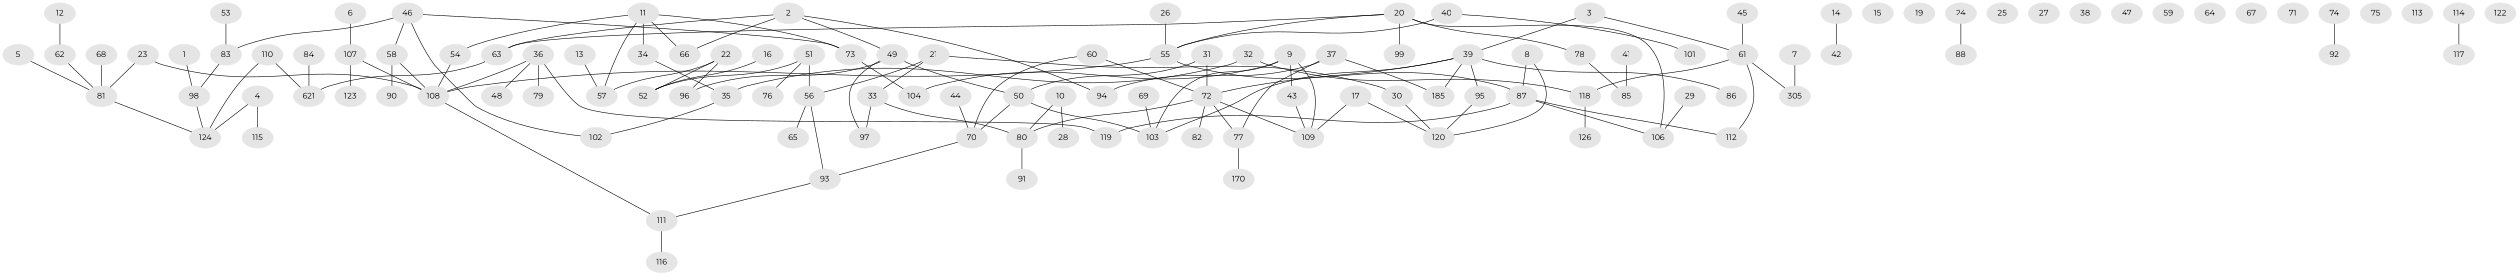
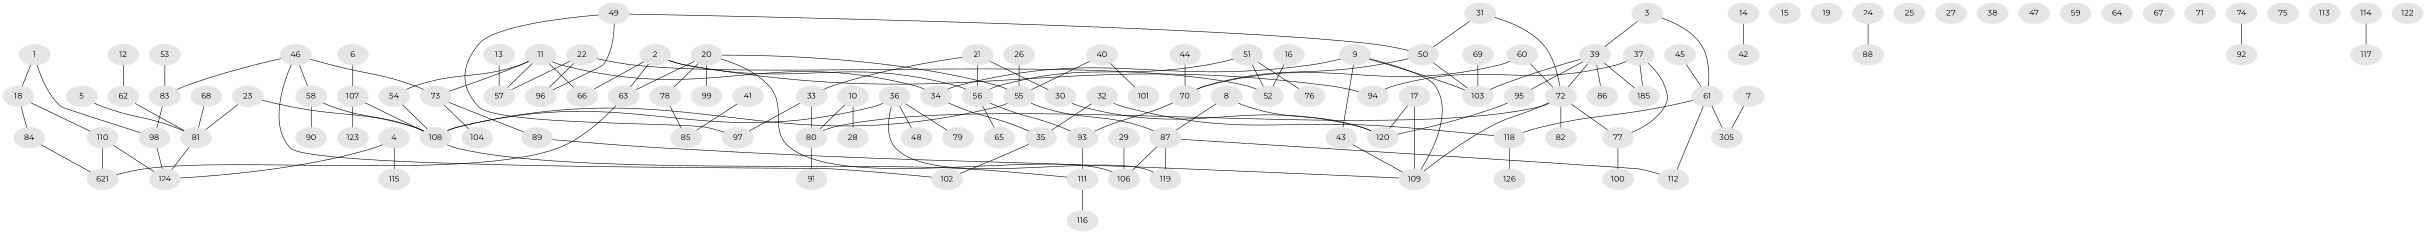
edge "2" -- "49": now "2" -- "56"
edge "9" -- "104": now "9" -- "34"
node "18": added
node "89": added
node "170": label "170" -> "100"
